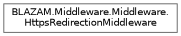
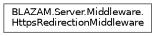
node "BLAZAM.Middleware.Middleware. HttpsRedirectionMiddleware": label "BLAZAM.Middleware.Middleware. HttpsRedirectionMiddleware" -> "BLAZAM.Server.Middleware. HttpsRedirectionMiddleware"
